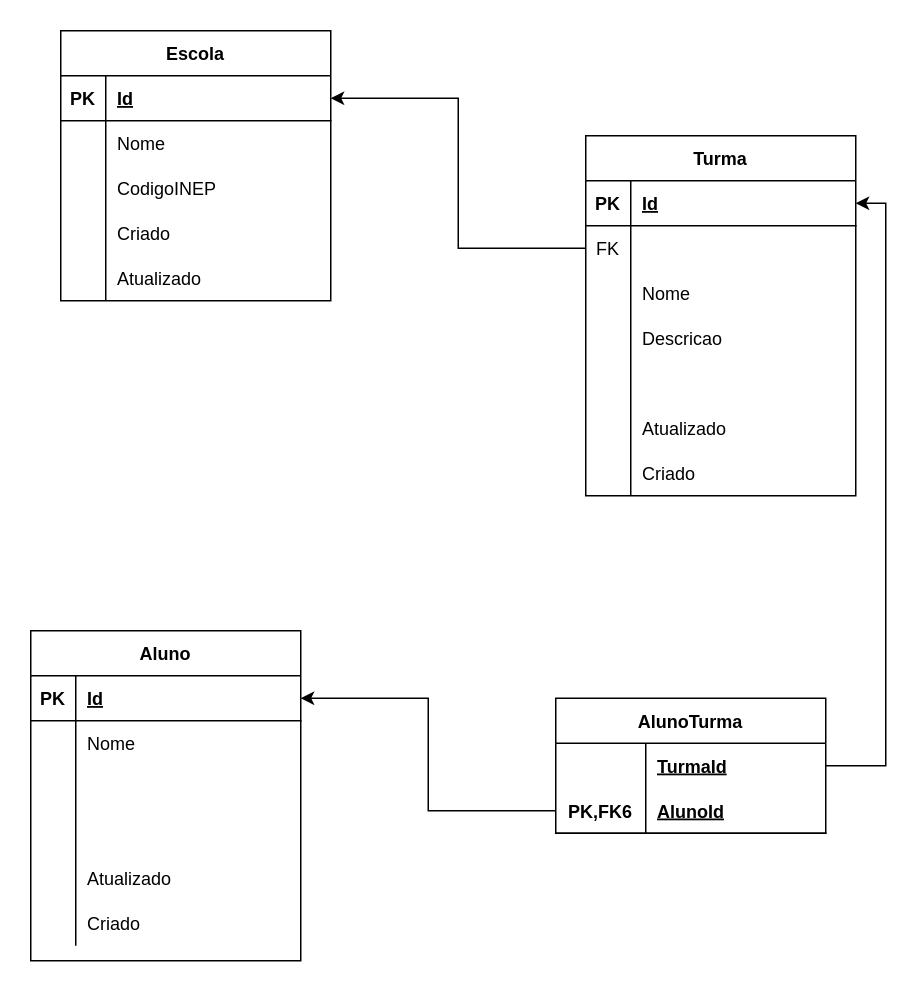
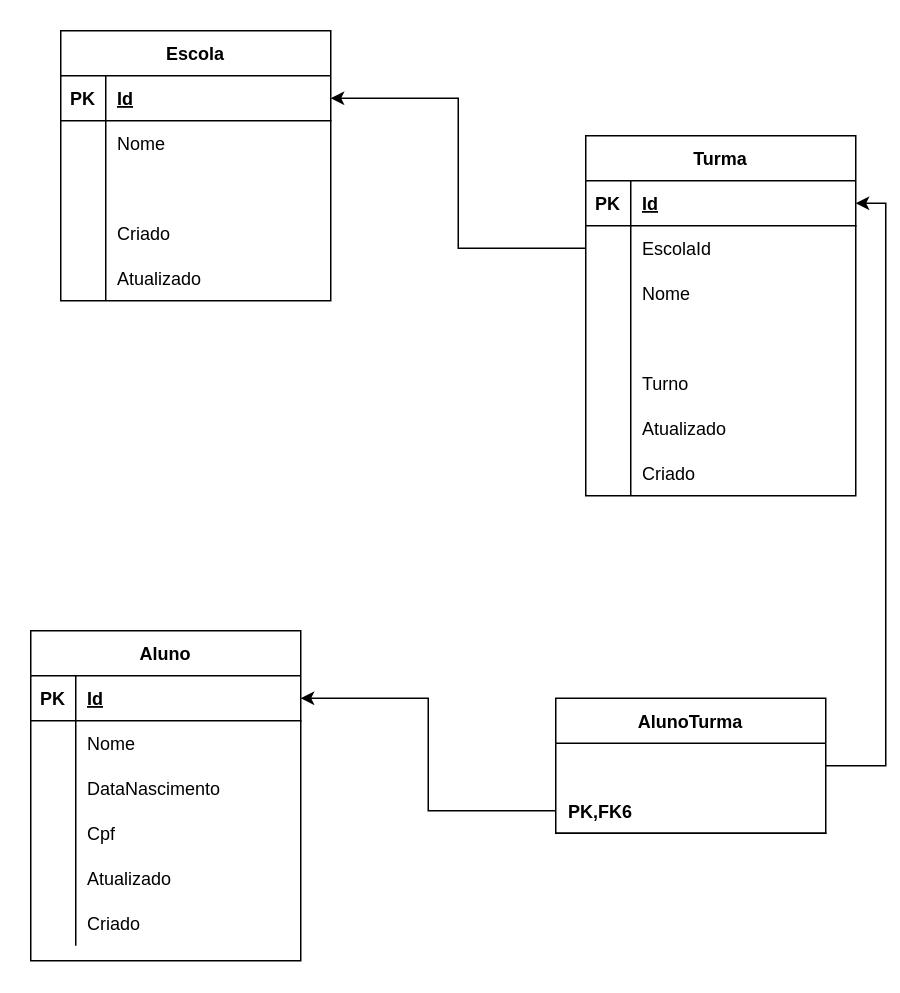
node "CodigoINEP": removed
node "FK": removed
node "EscolaId": added
node "Descricao": removed
node "Turno": added
node "TurmaId": removed
node "DataNascimento": added
node "AlunoId": removed
node "Cpf": added
